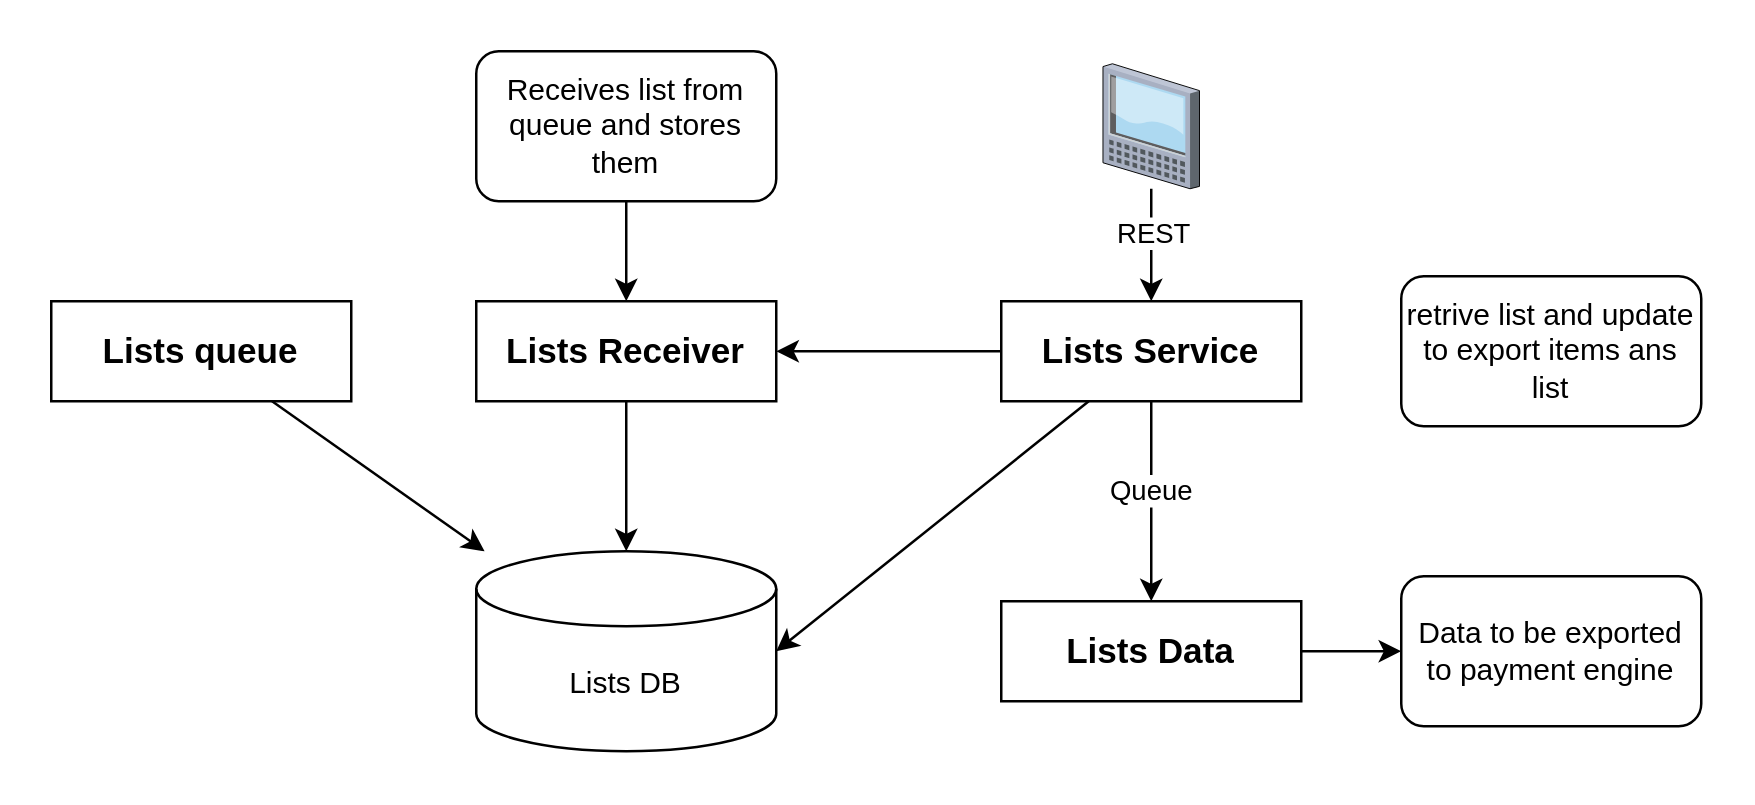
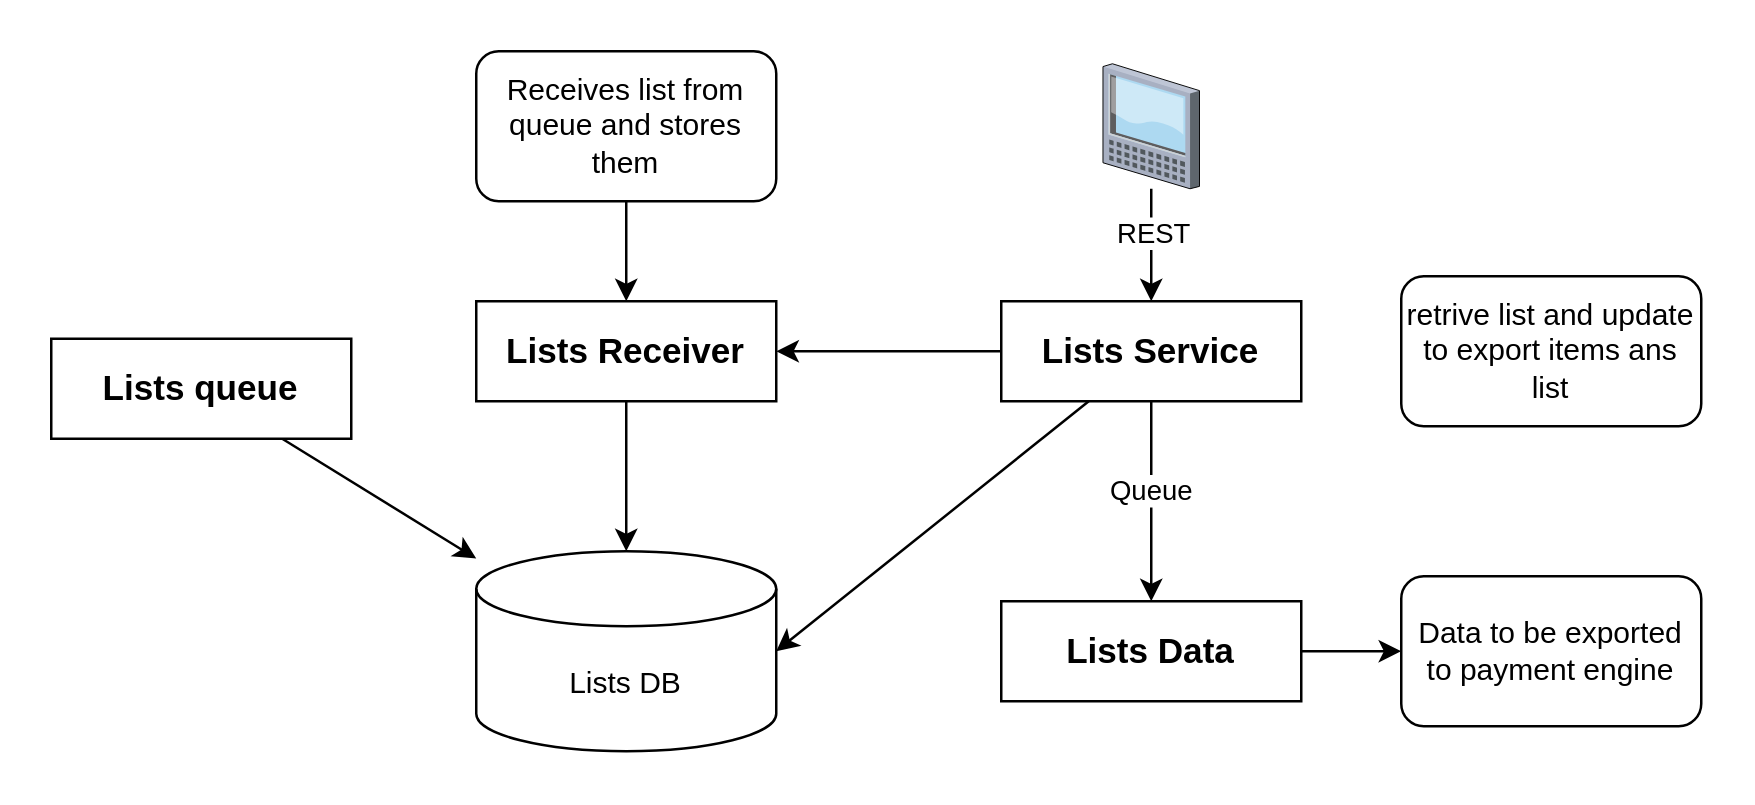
node "Lists queue": moved (201, 351) -> (201, 389)
